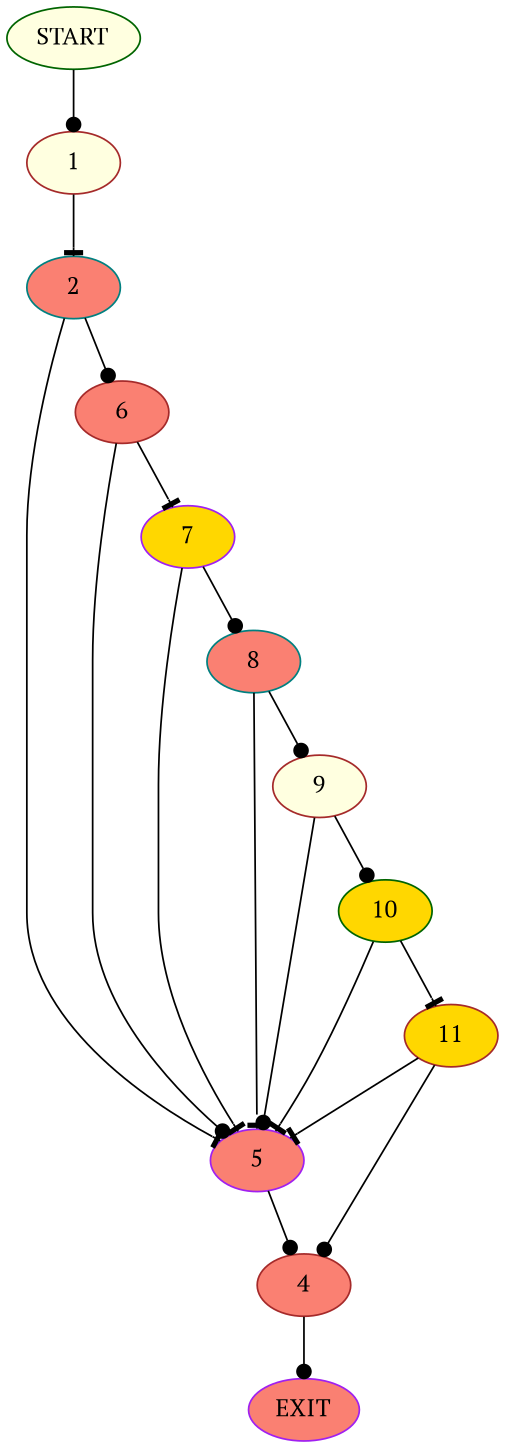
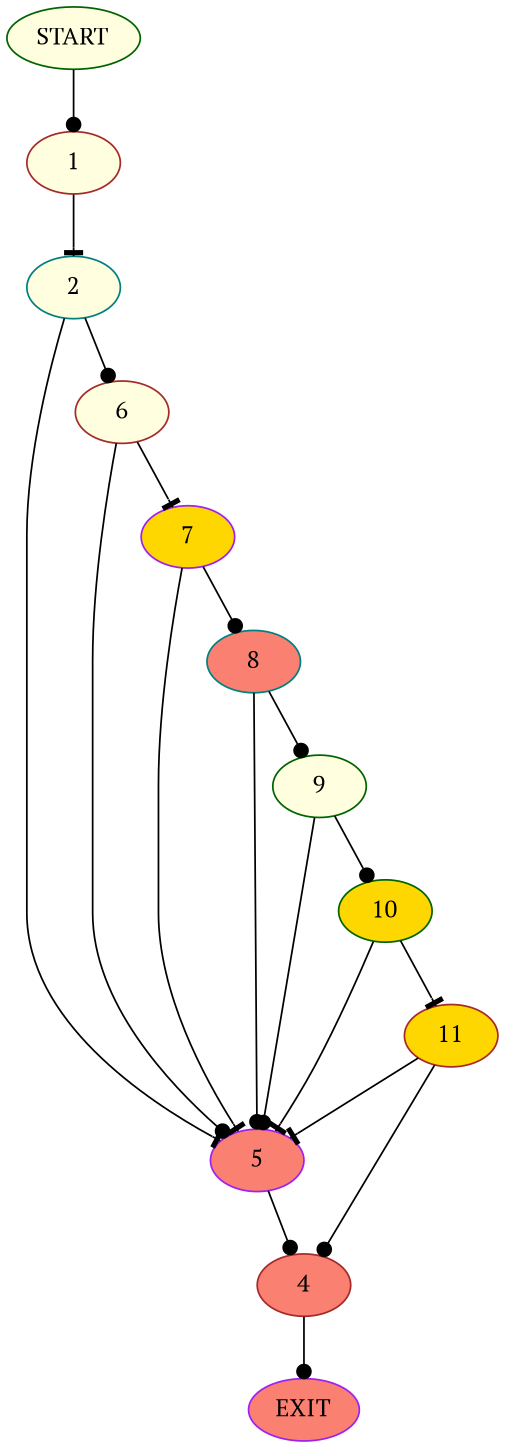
node "2": fillcolor salmon -> lightyellow
node "6": fillcolor salmon -> lightyellow
node "9": color brown -> darkgreen
edge "8" -> "5": arrowhead tee -> dot
